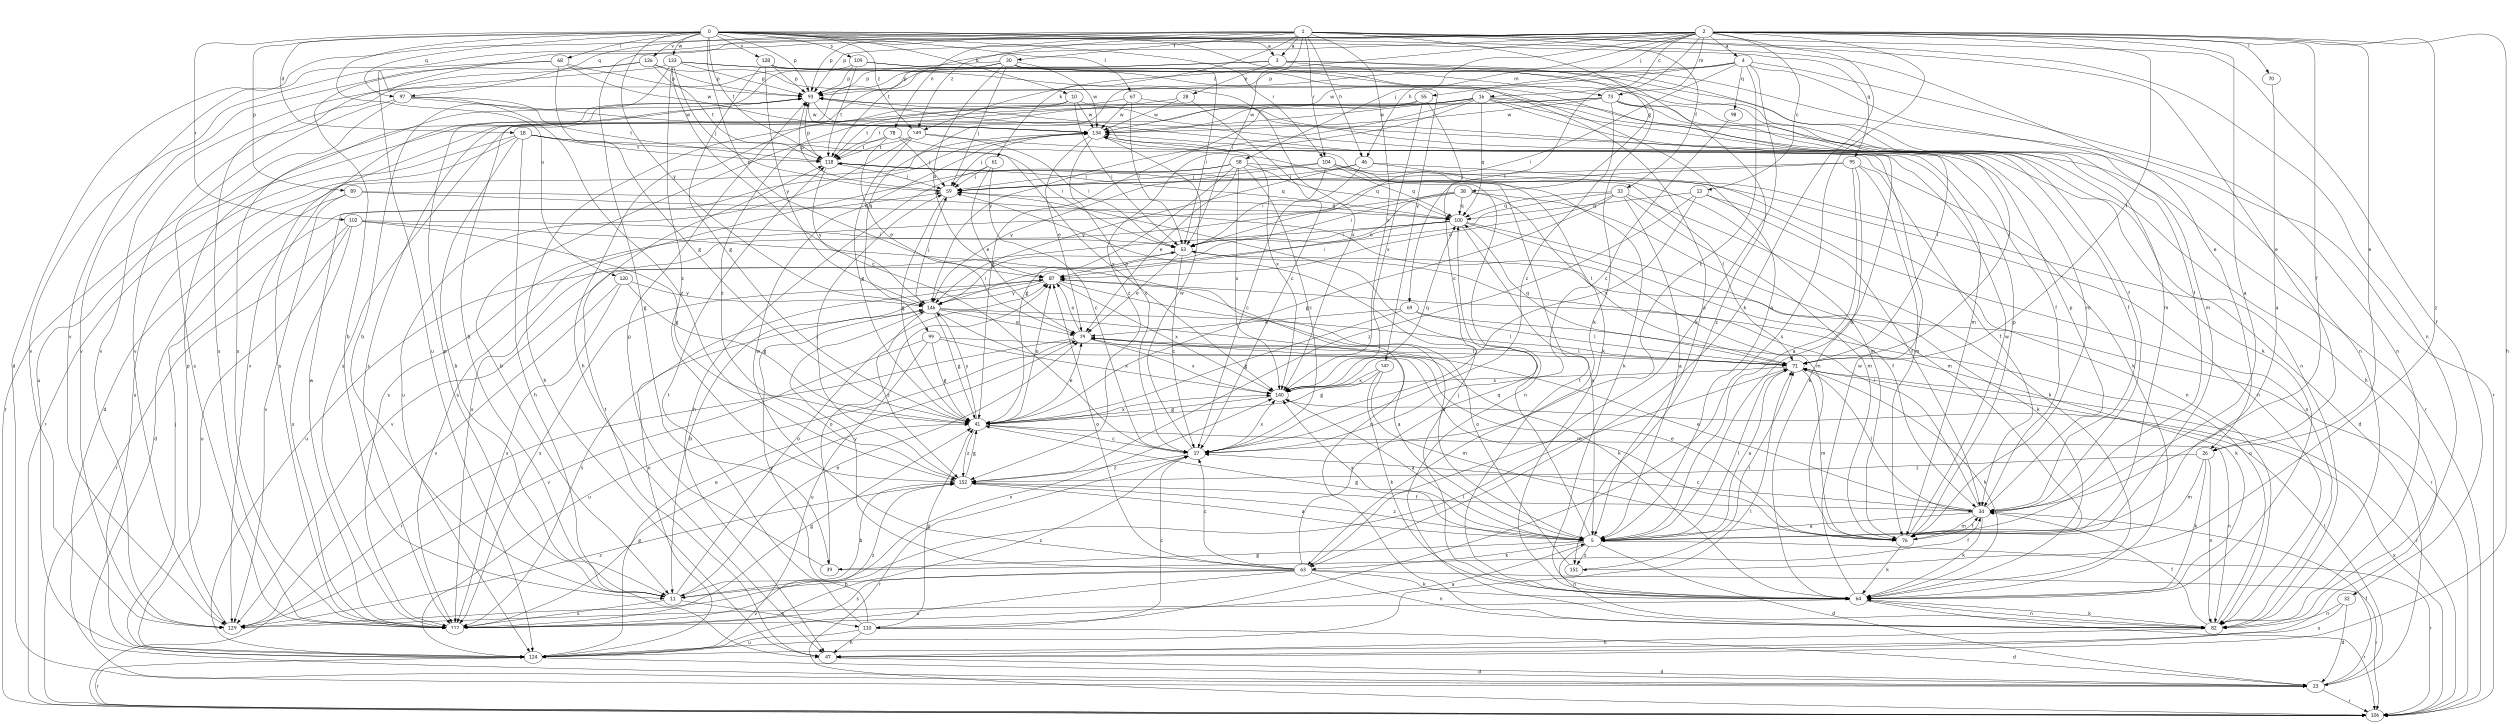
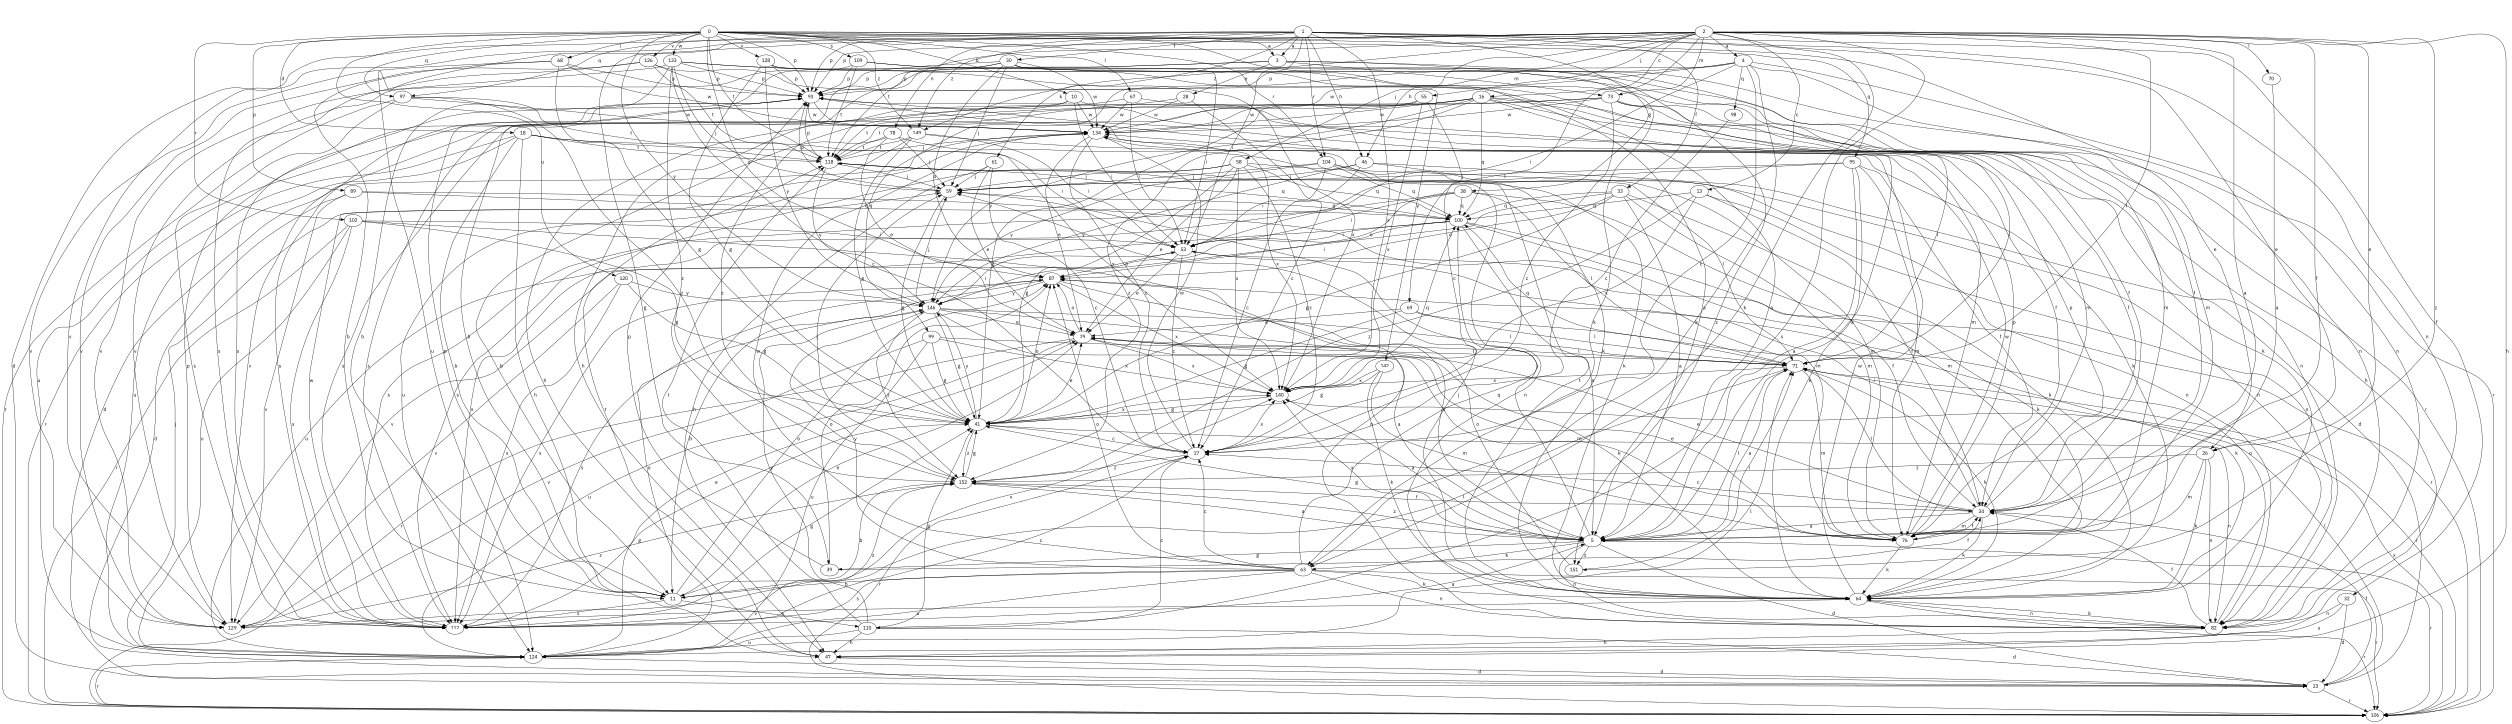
edge "134" -> "59": now "134" -> "118"
